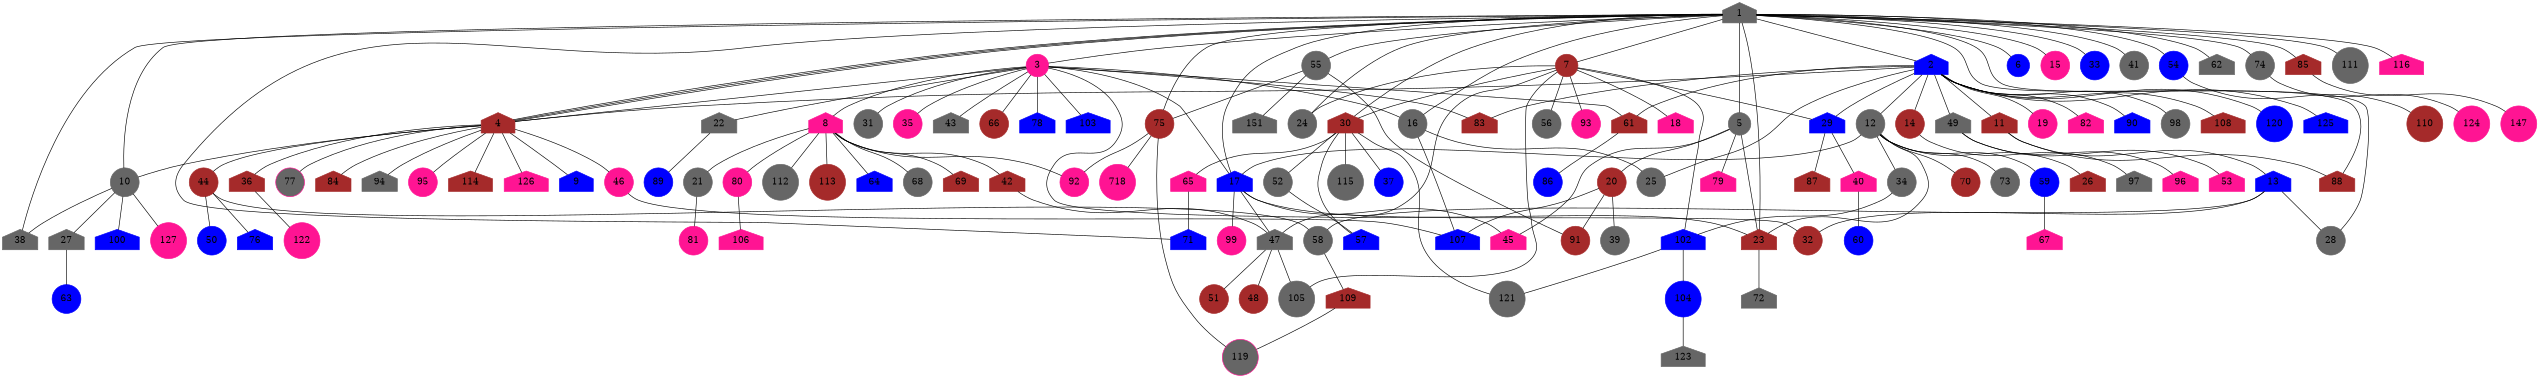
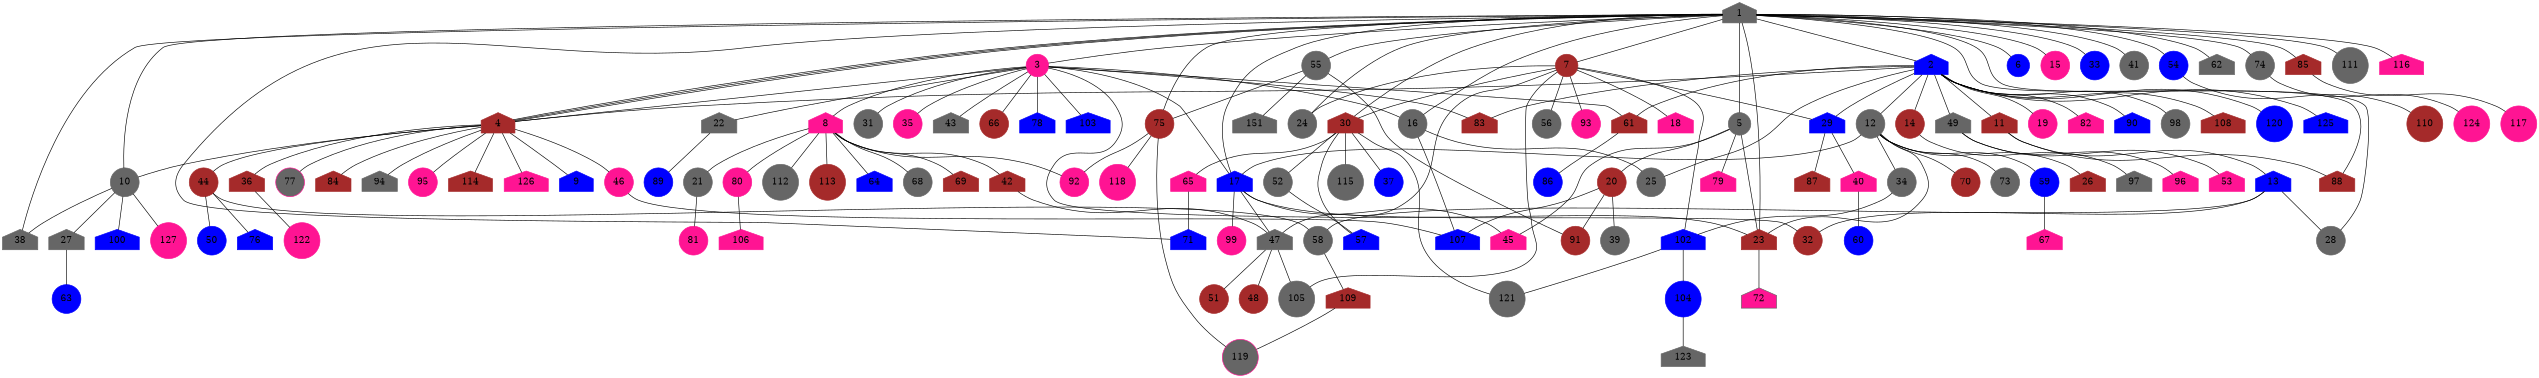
node "147": label "147" -> "117"
node "718": label "718" -> "118"
node "72": fillcolor gray40 -> deeppink
